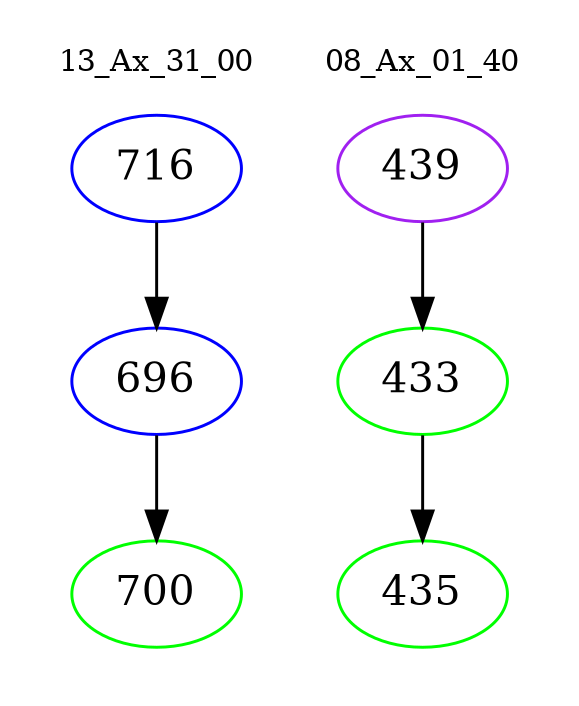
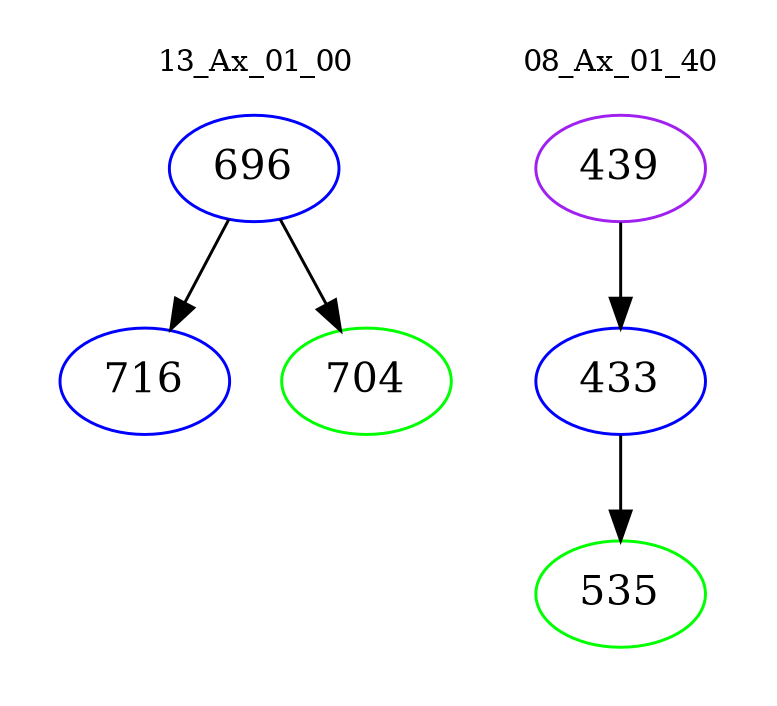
cluster "13_Ax_31_00": label "13_Ax_31_00" -> "13_Ax_01_00"
edge "716" -> "696": reversed
node "433": color green -> blue
node "700": label "700" -> "704"
node "435": label "435" -> "535"
